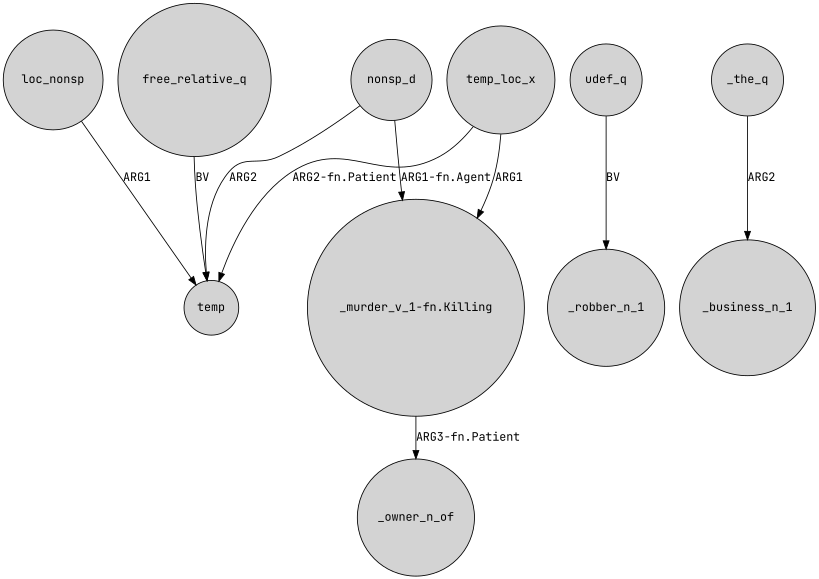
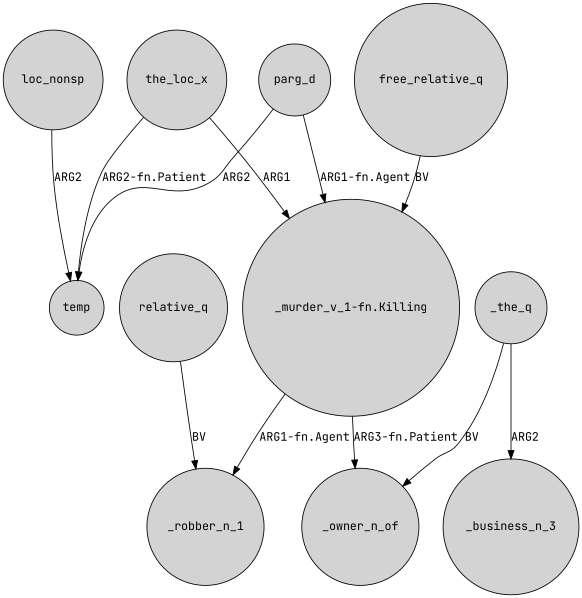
node "nonsp_d": label "nonsp_d" -> "parg_d"
node "temp_loc_x": label "temp_loc_x" -> "the_loc_x"
node "udef_q": label "udef_q" -> "relative_q"
edge "loc_nonsp" -> "temp": label "ARG1" -> "ARG2"
edge "free_relative_q" -> "temp": now "free_relative_q" -> "_murder_v_1-fn.Killing"
node "_business_n_1": label "_business_n_1" -> "_business_n_3"
edge "_the_q" -> "_owner_n_of": added, label "BV"
edge "_murder_v_1-fn.Killing" -> "_robber_n_1": added, label "ARG1-fn.Agent"
